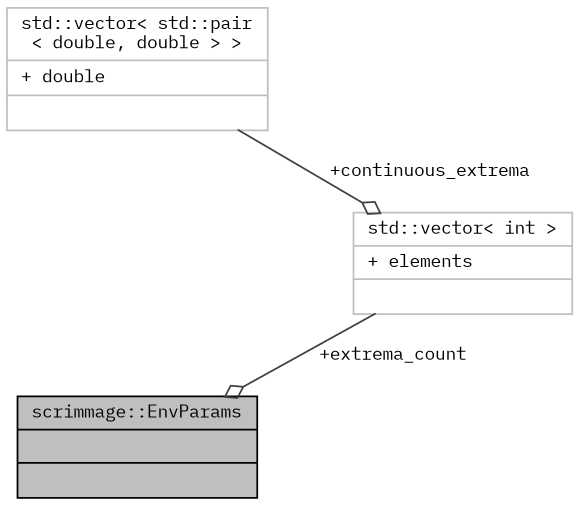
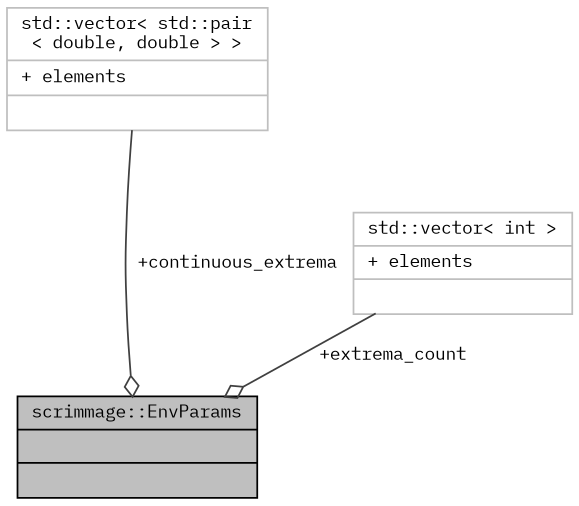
node "std::vector< std::pair": text "+ double" -> "+ elements"
edge "std::vector< std::pair" -> "std::vector< int >": now "std::vector< std::pair" -> "scrimmage::EnvParams"
